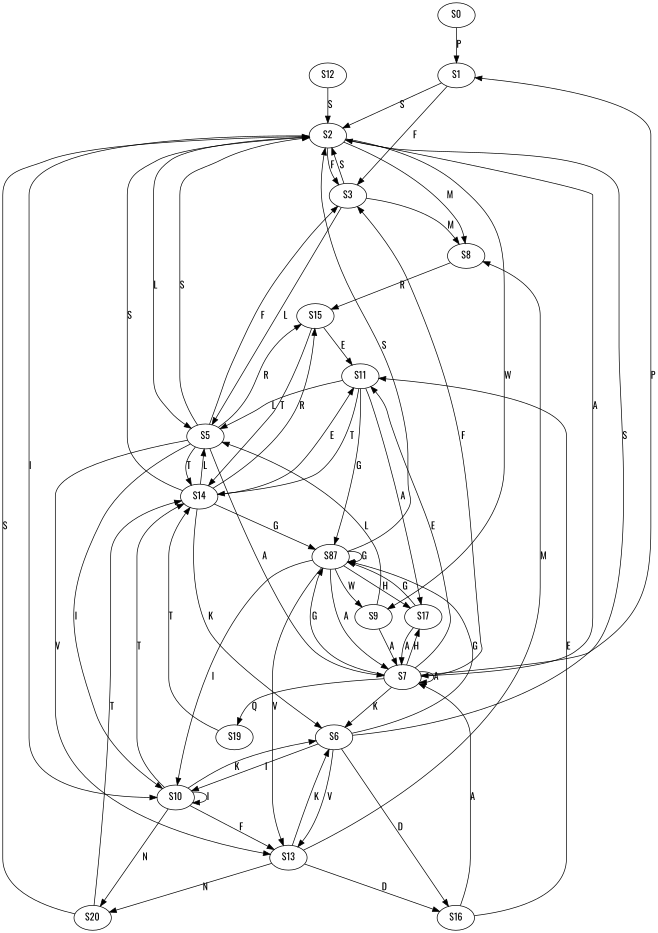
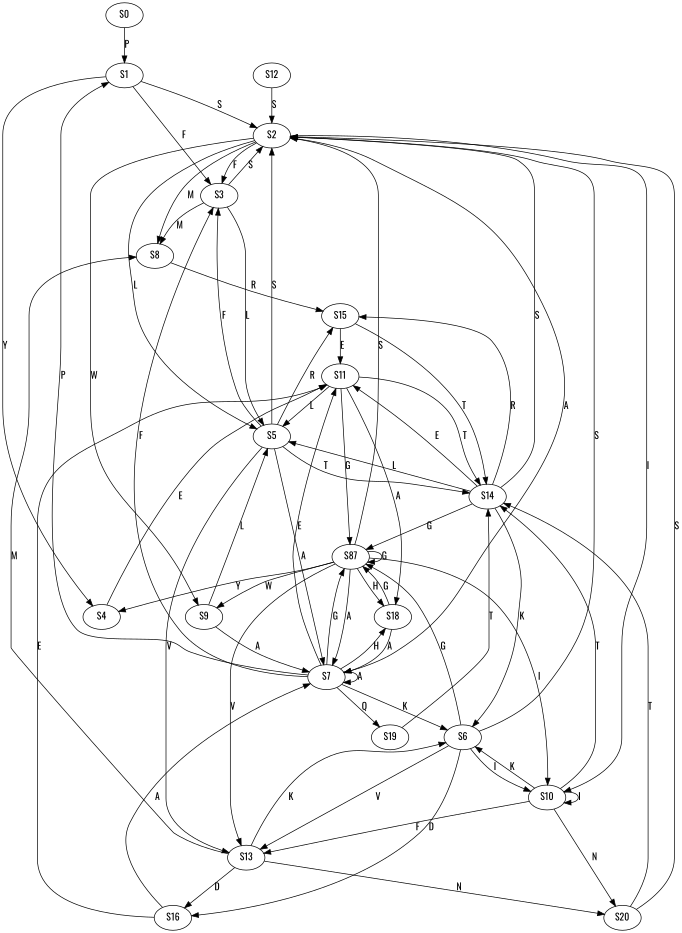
edge "S5" -> "S10": removed, label "I"
node "S4": added
node "S17": label "S17" -> "S18"
